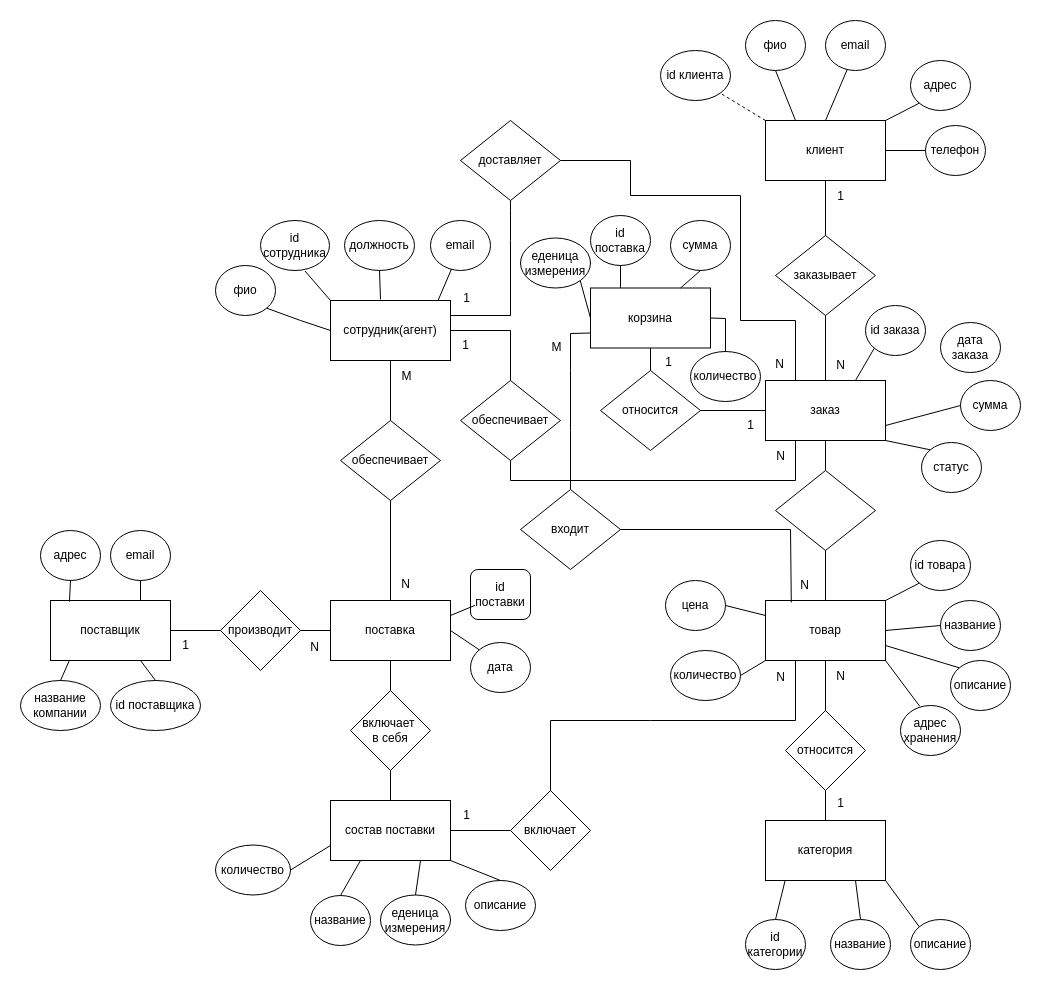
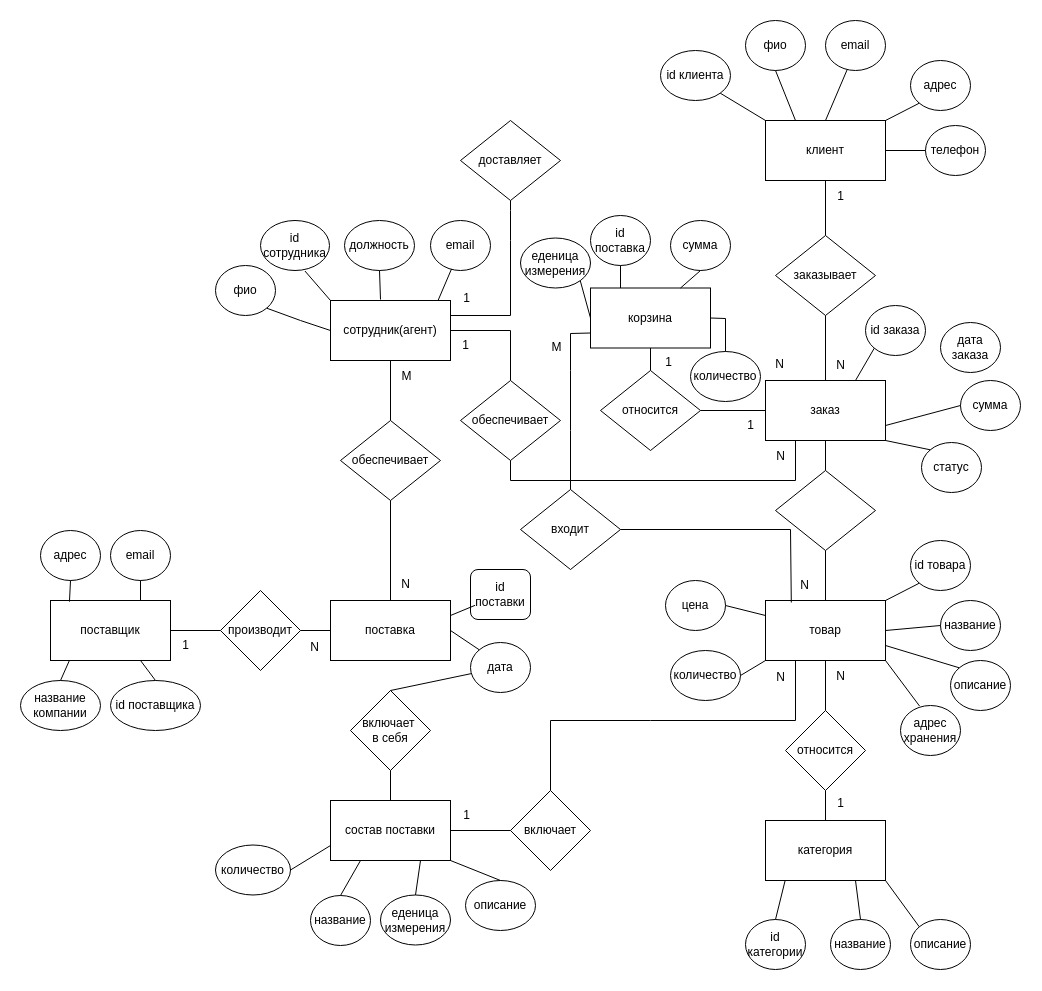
edge "id клиента" -- "клиент": style dashed -> solid
edge "доставляет" -- "заказ": removed
edge "поставка" -- "включает в себя": now "дата" -- "включает в себя"
